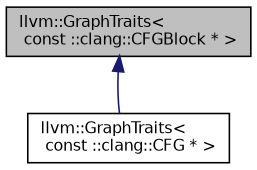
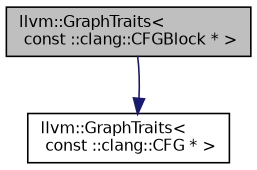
edge "llvm::GraphTraits< const ::clang::CFG * >" -> "llvm::GraphTraits< const ::clang::CFGBlock * >": reversed
